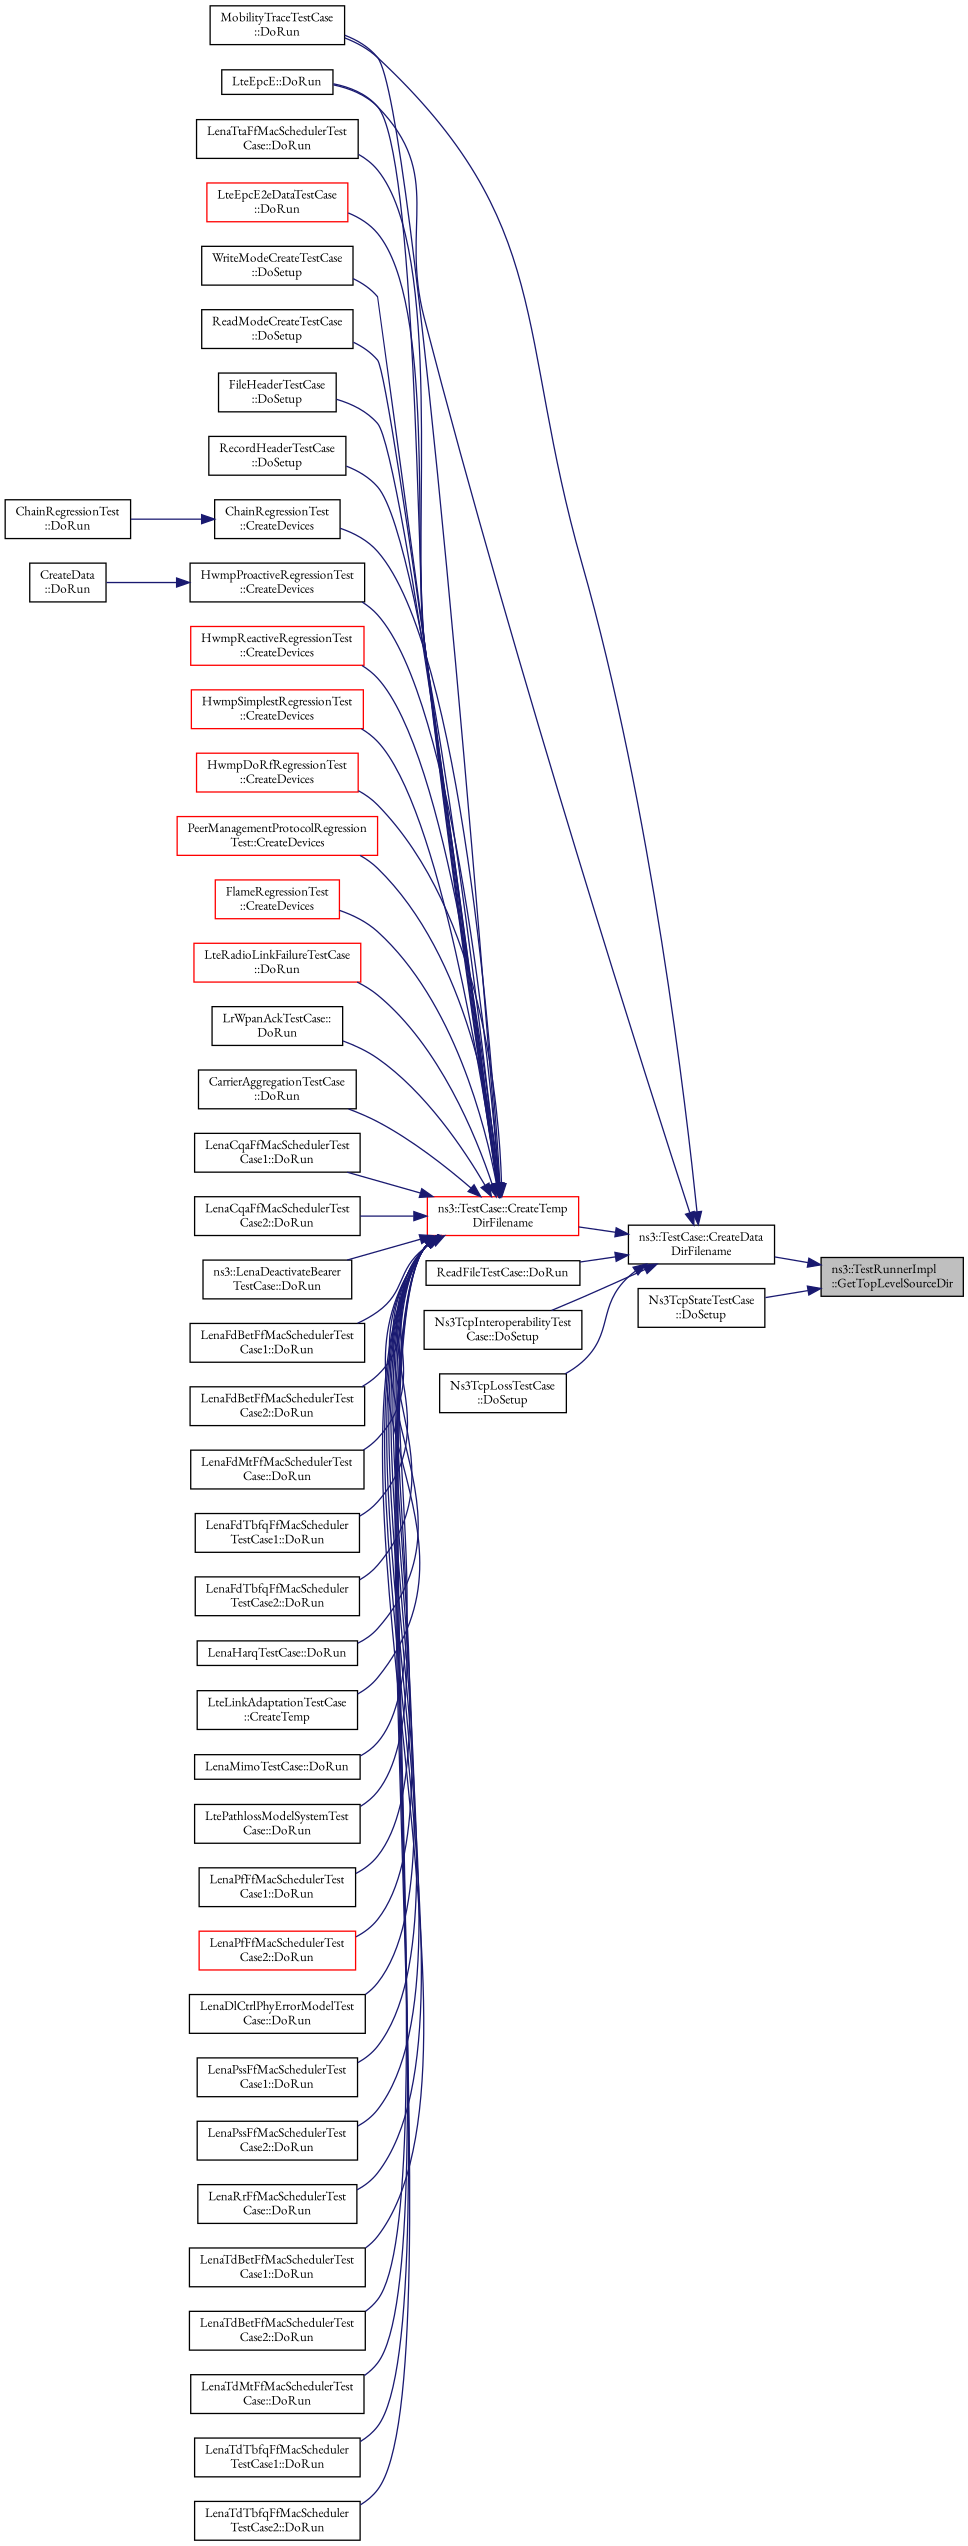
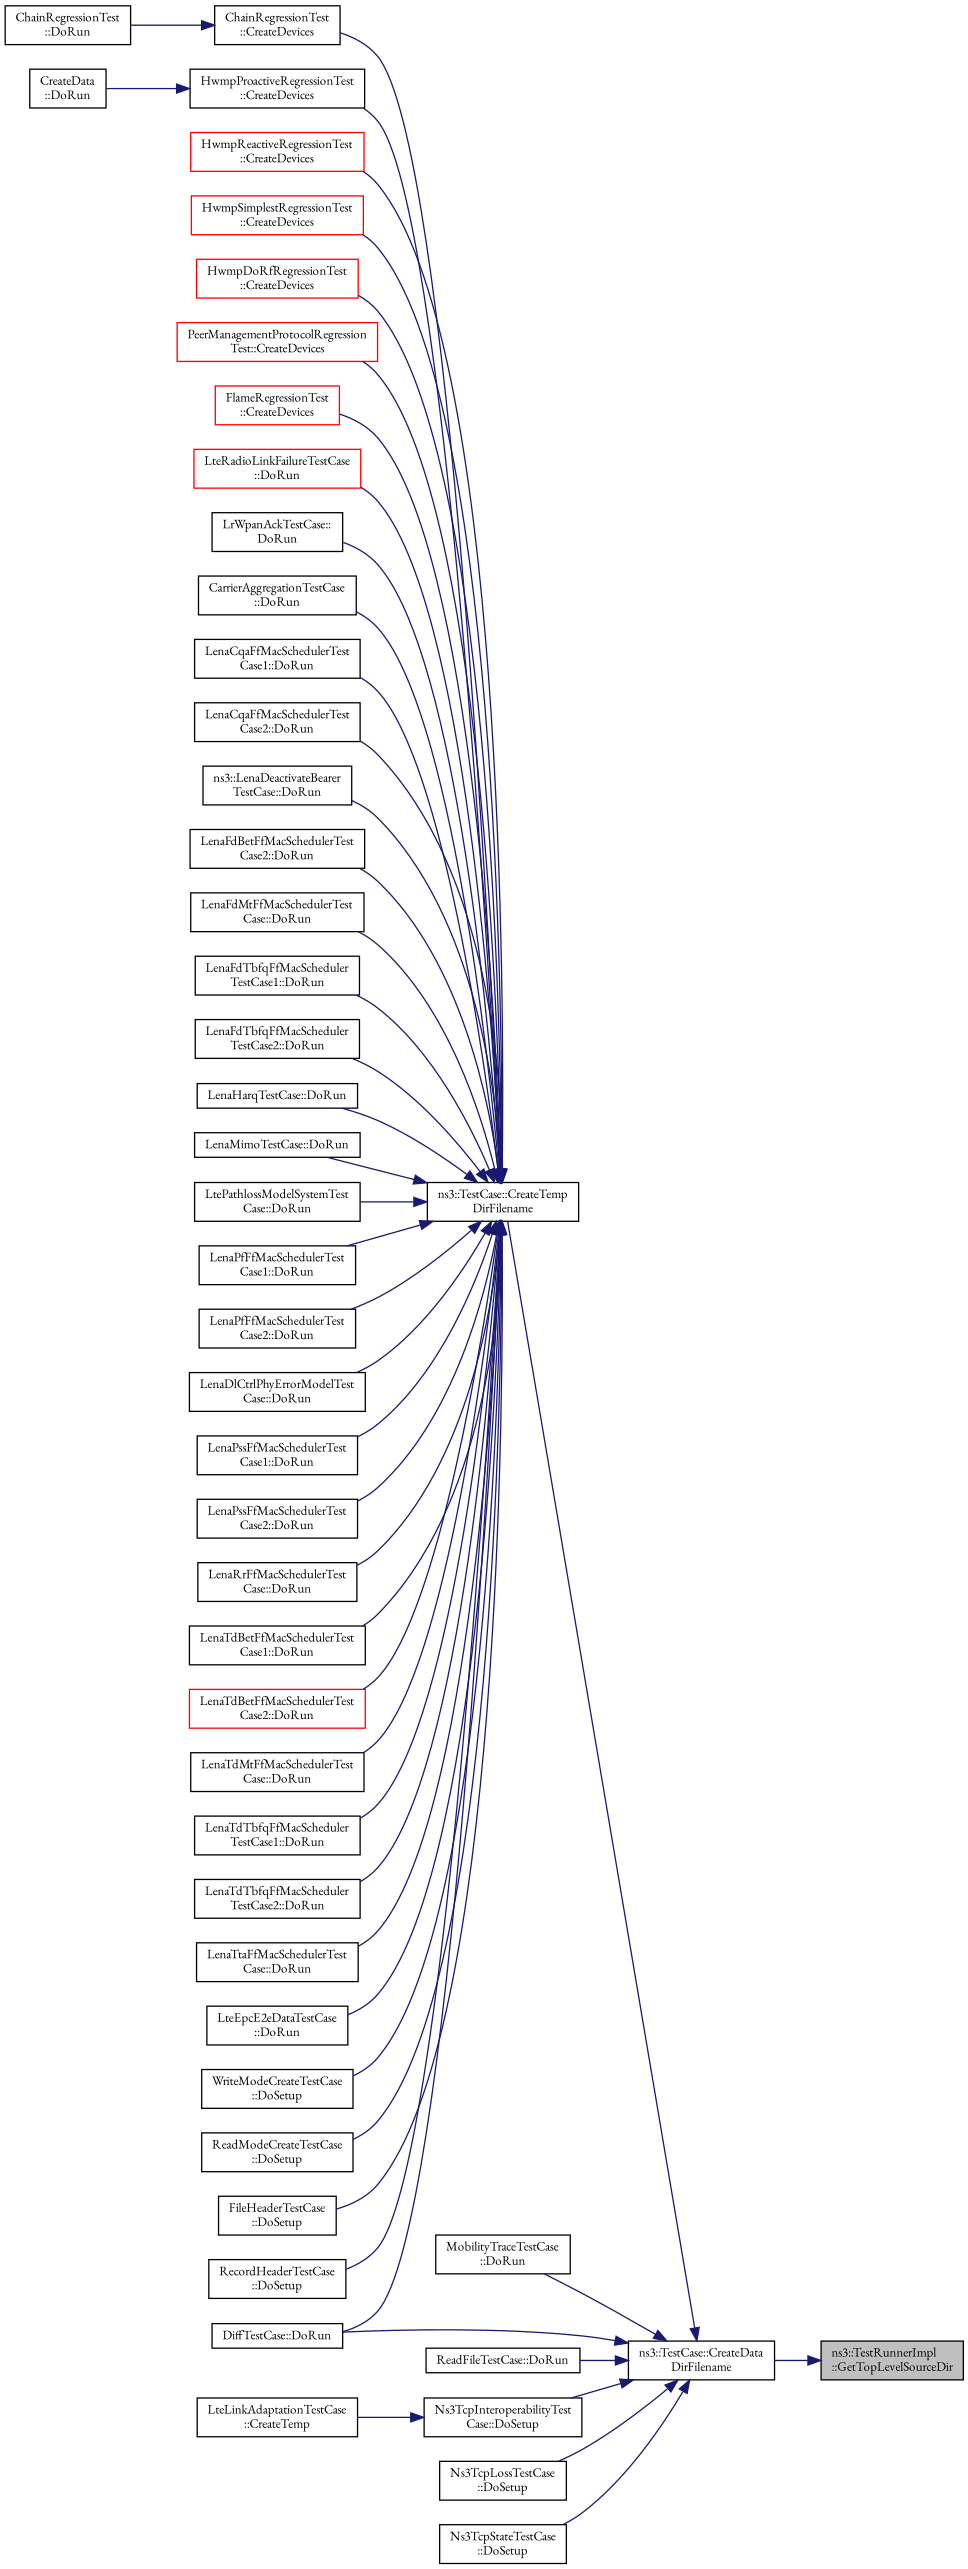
node "LteEpcE::DoRun": label "LteEpcE::DoRun" -> "DiffTestCase::DoRun"
node "LteEpcE2eDataTestCase ::DoRun": color red -> black
edge "MobilityTraceTestCase ::DoRun" -> "ns3::TestCase::CreateTemp DirFilename": removed
node "ns3::TestCase::CreateTemp DirFilename": color red -> black
edge "Ns3TcpStateTestCase ::DoSetup" -> "ns3::TestRunnerImpl ::GetTopLevelSourceDir": now "Ns3TcpStateTestCase ::DoSetup" -> "ns3::TestCase::CreateData DirFilename"
node "LenaFdBetFfMacSchedulerTest Case1::DoRun": removed
edge "LteLinkAdaptationTestCase ::CreateTemp" -> "ns3::TestCase::CreateTemp DirFilename": now "LteLinkAdaptationTestCase ::CreateTemp" -> "Ns3TcpInteroperabilityTest Case::DoSetup"
node "LenaPfFfMacSchedulerTest Case2::DoRun": color red -> black
node "LenaTdBetFfMacSchedulerTest Case2::DoRun": color black -> red
